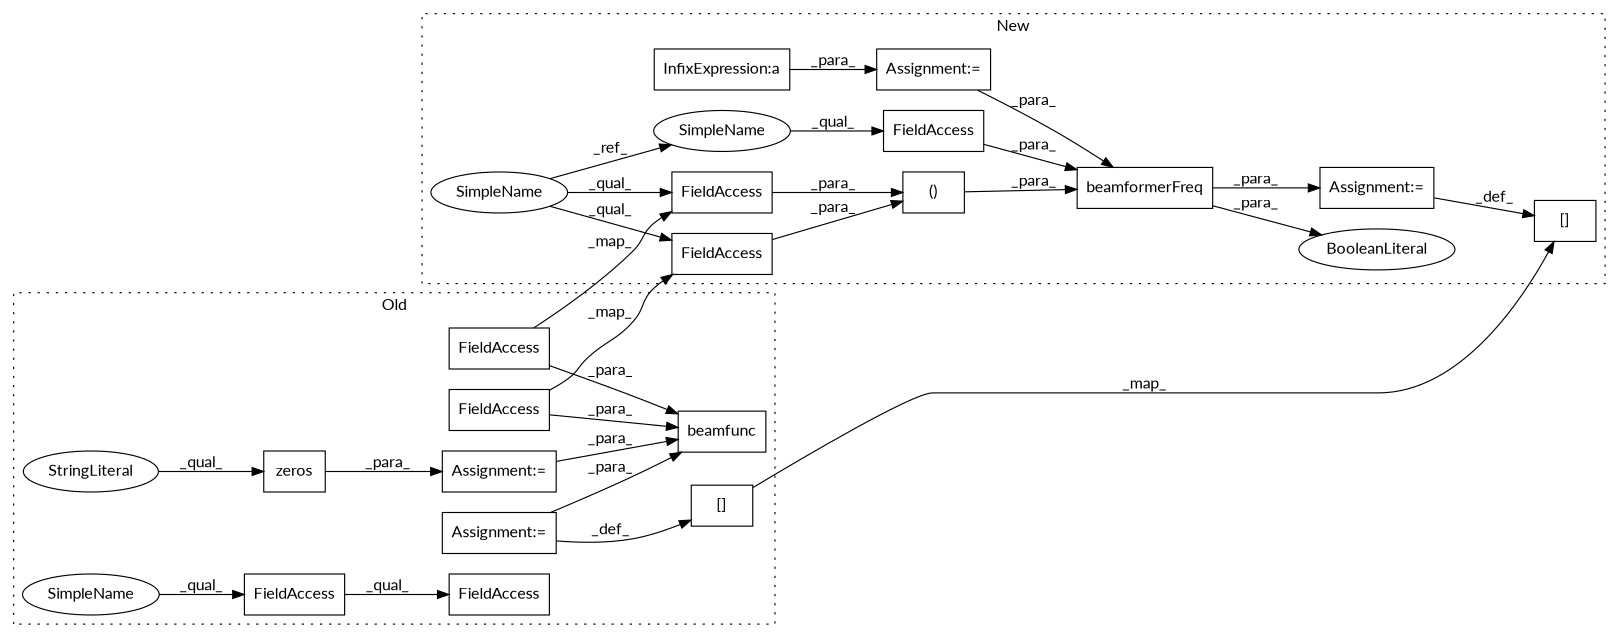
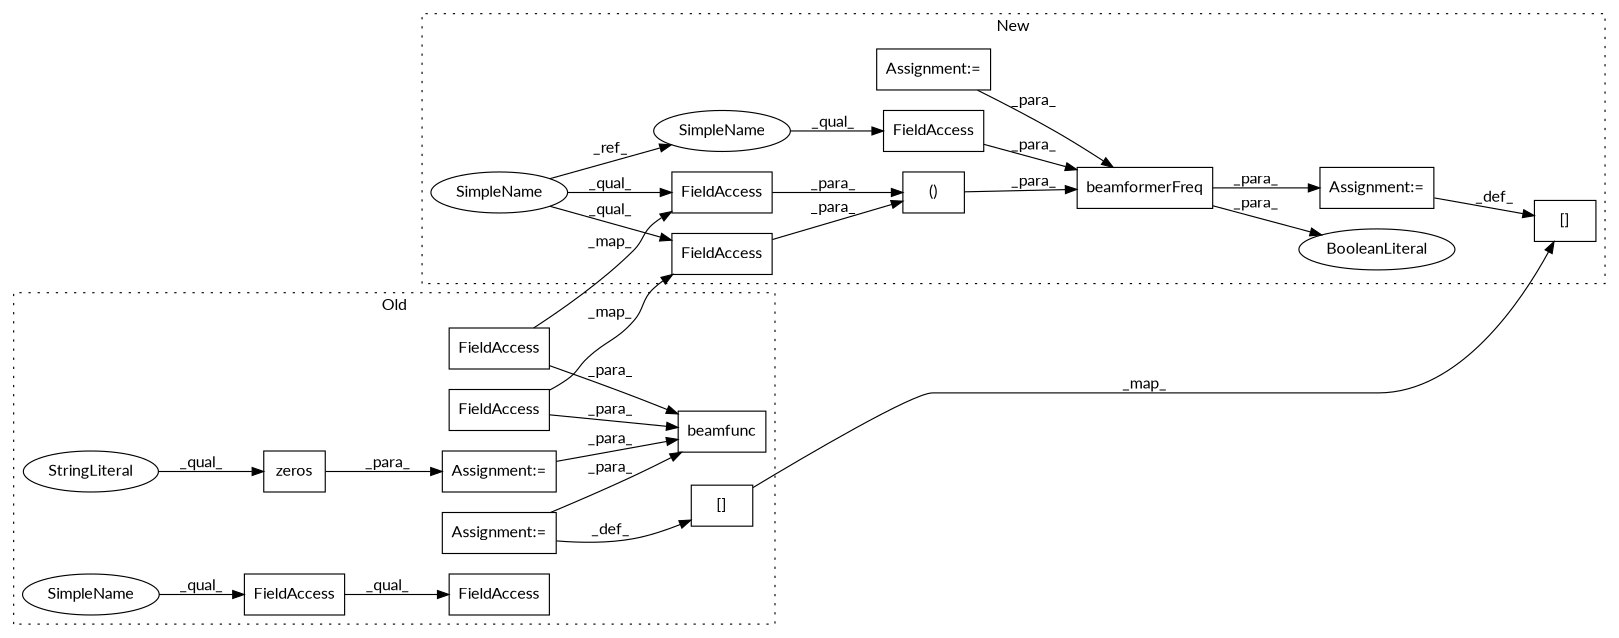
node "InfixExpression:a": removed
